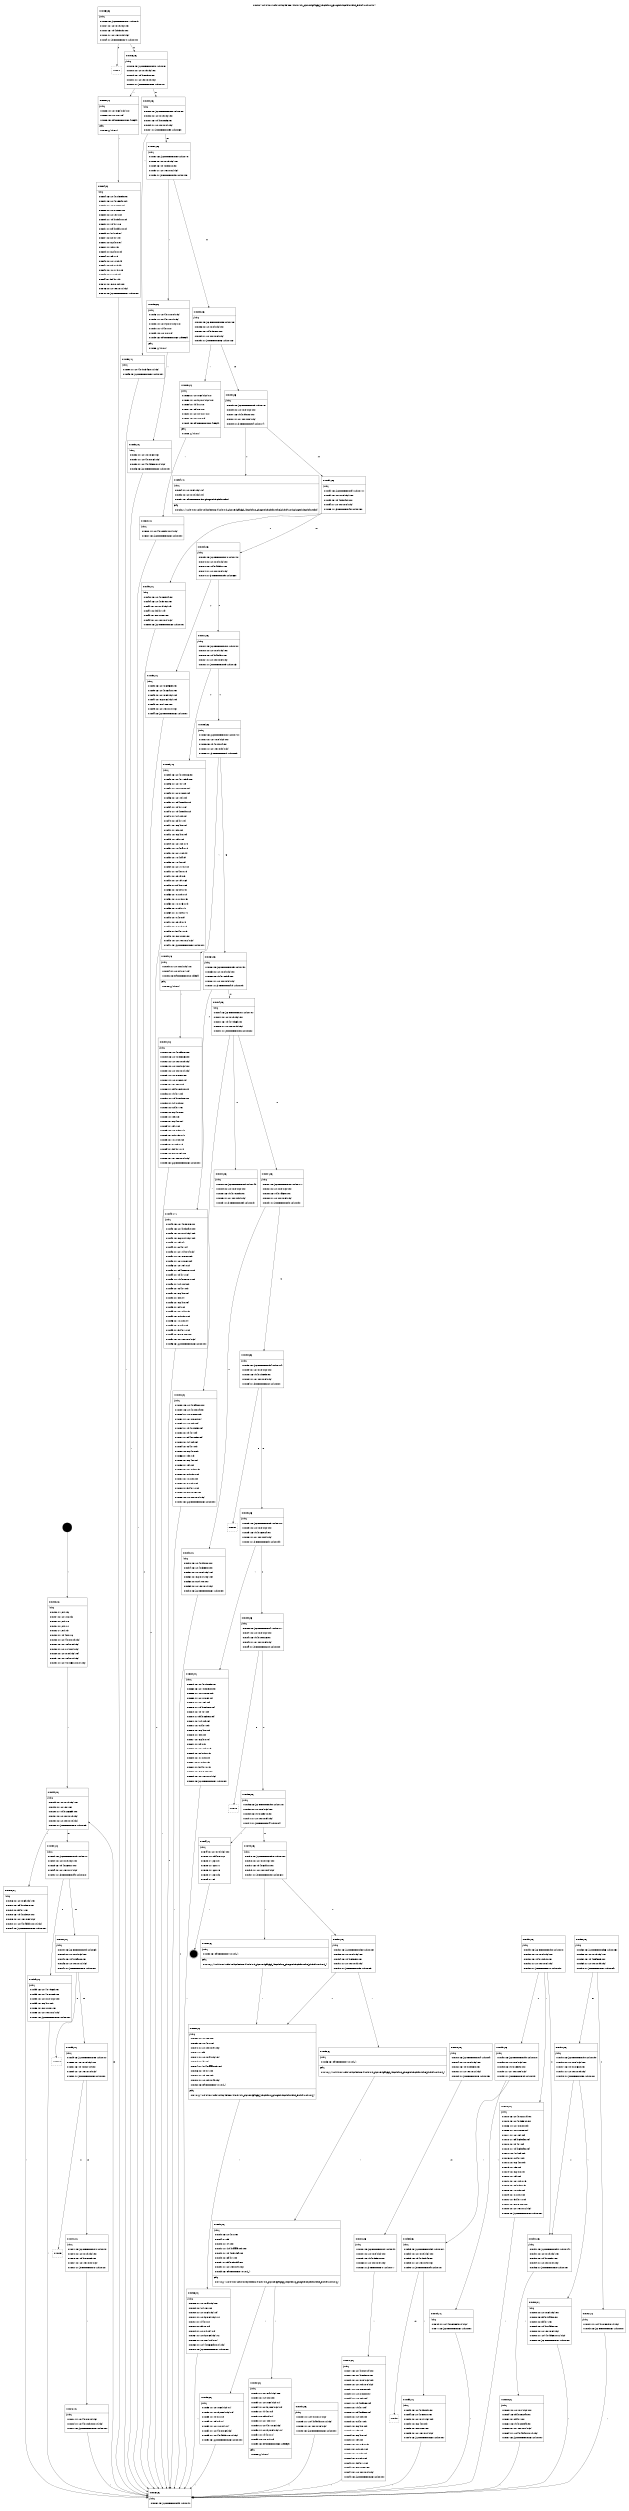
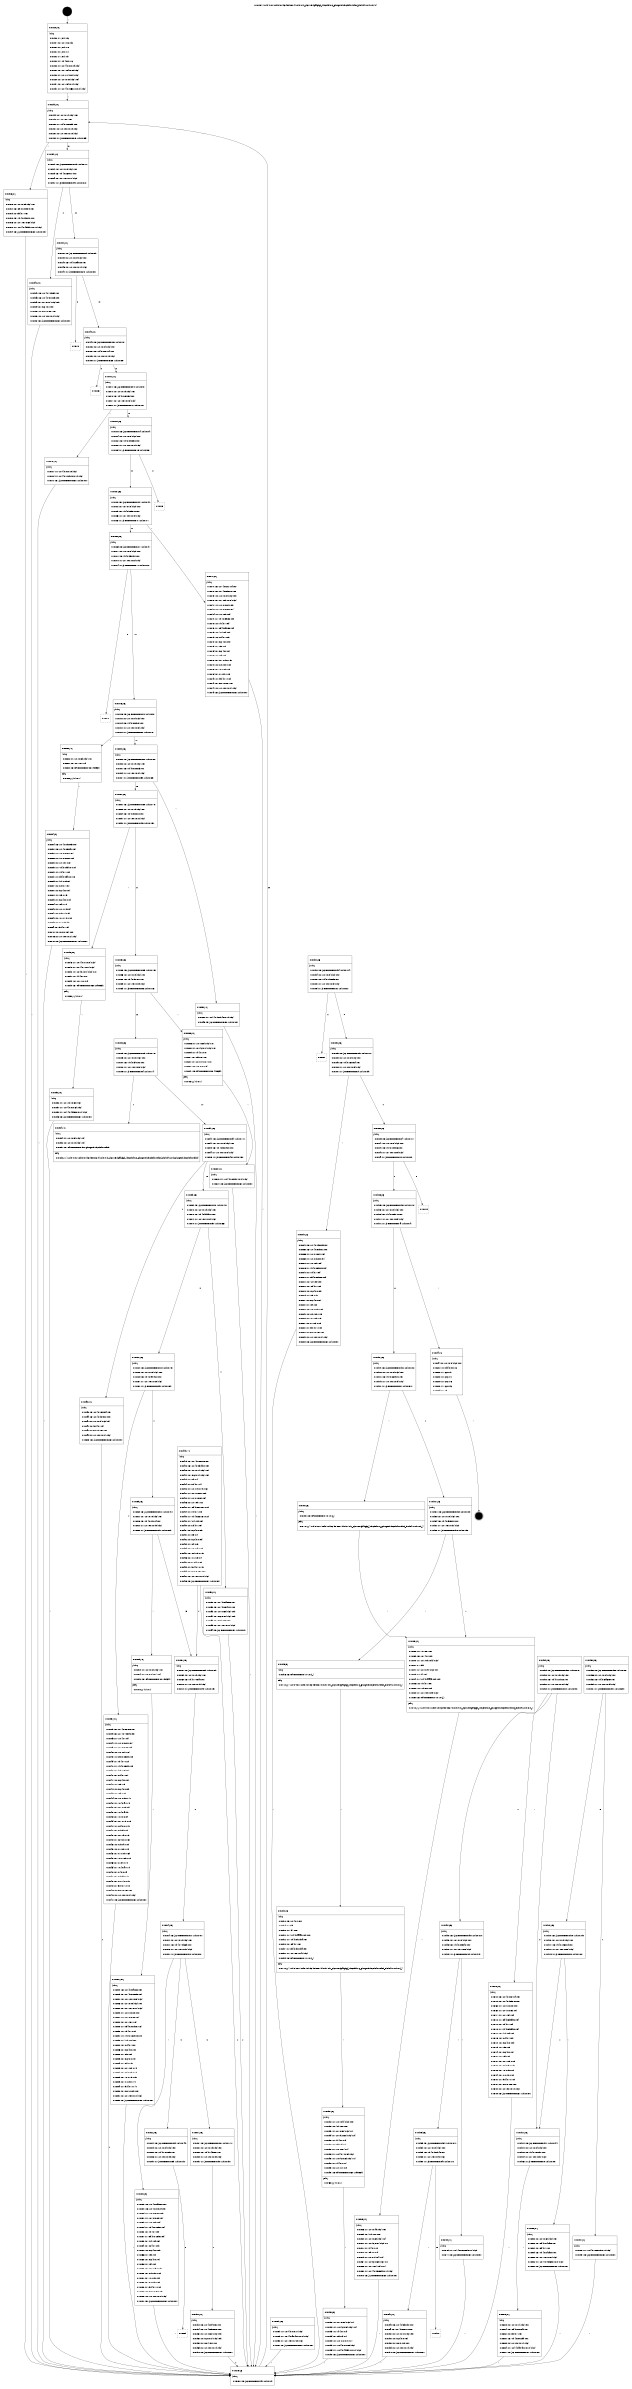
edge "0x402914 [22]" -> "0x40292a [25]": added, label "28"
node "0x403125": added
edge "0x402943 [25]" -> "0x40295c [25]": added, label "27"
edge "0x402a56 [25]" -> "0x402f7b [111]": reversed
edge "0x402aa1 [25]" -> "0x402aba [25]": removed, label "10"
node "0x402c0b": added
edge "0x402d6a [40]" -> "0x402dc3 [38]": now "0x402d92 [49]" -> "0x402dc3 [38]"
